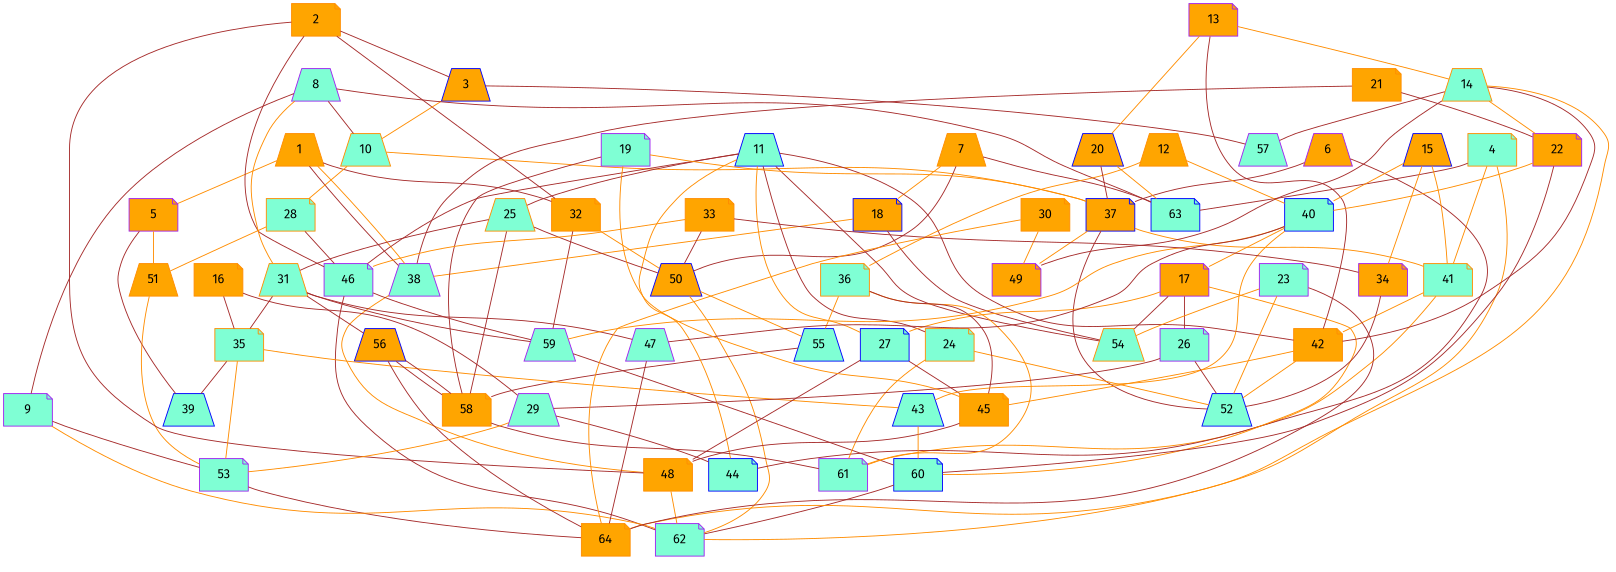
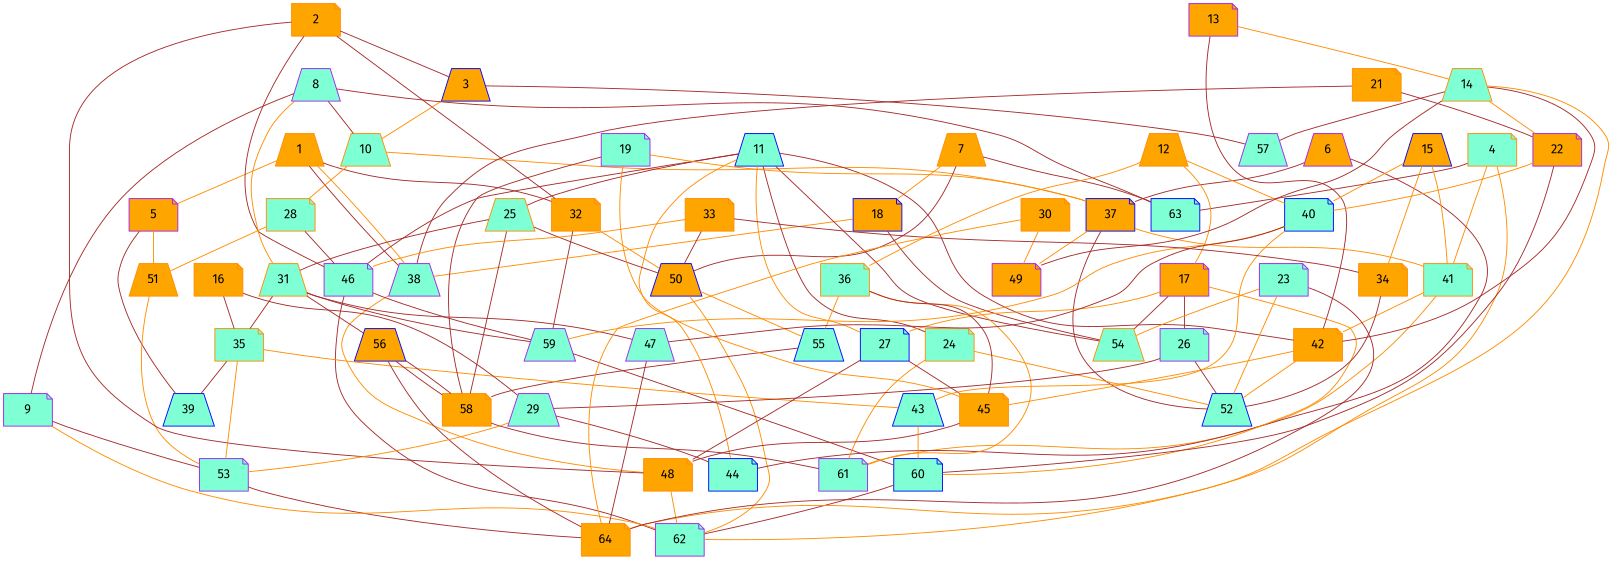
node "20": removed
edge "40" -- "17": now "12" -- "17"
node "34": color purple -> darkorange
